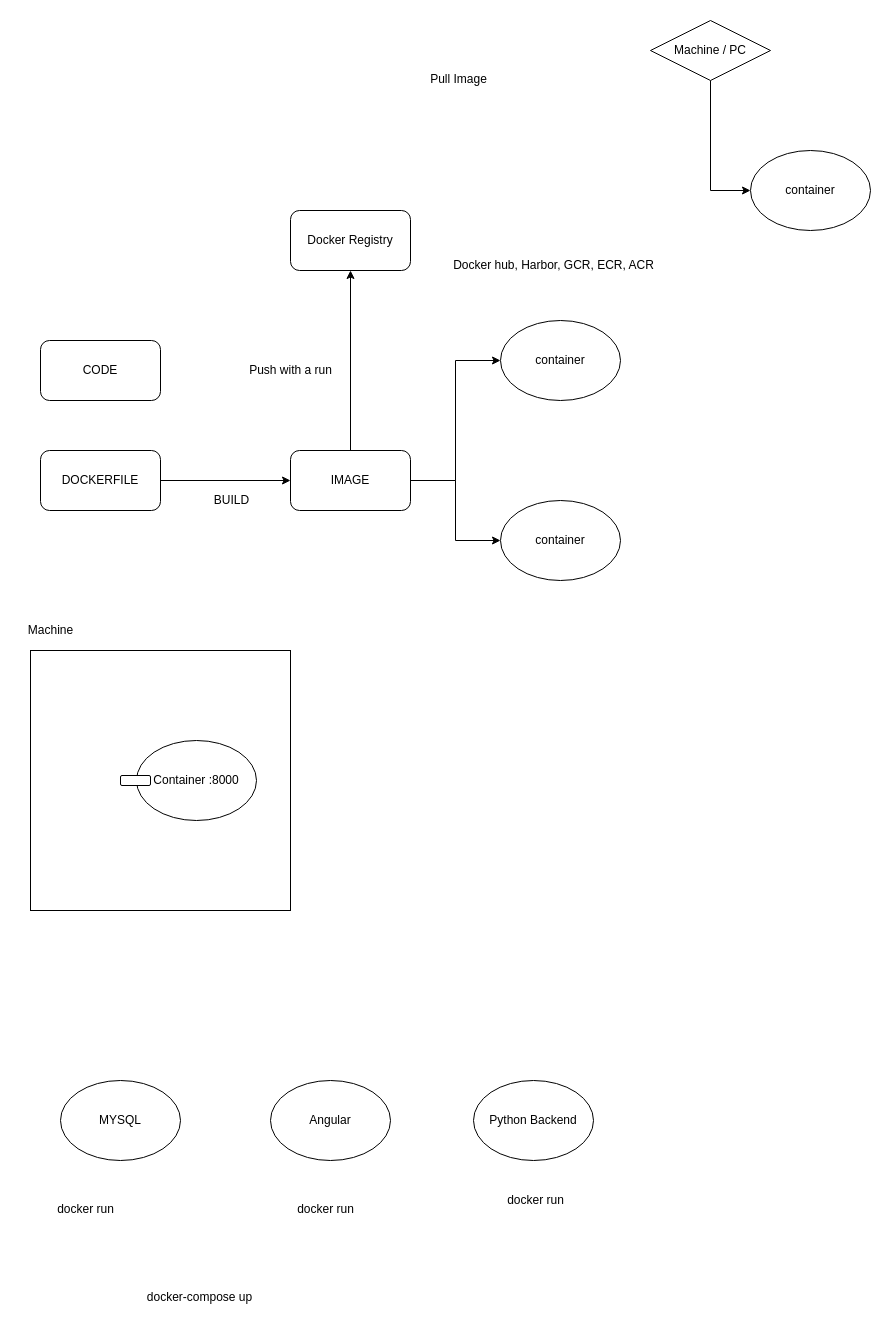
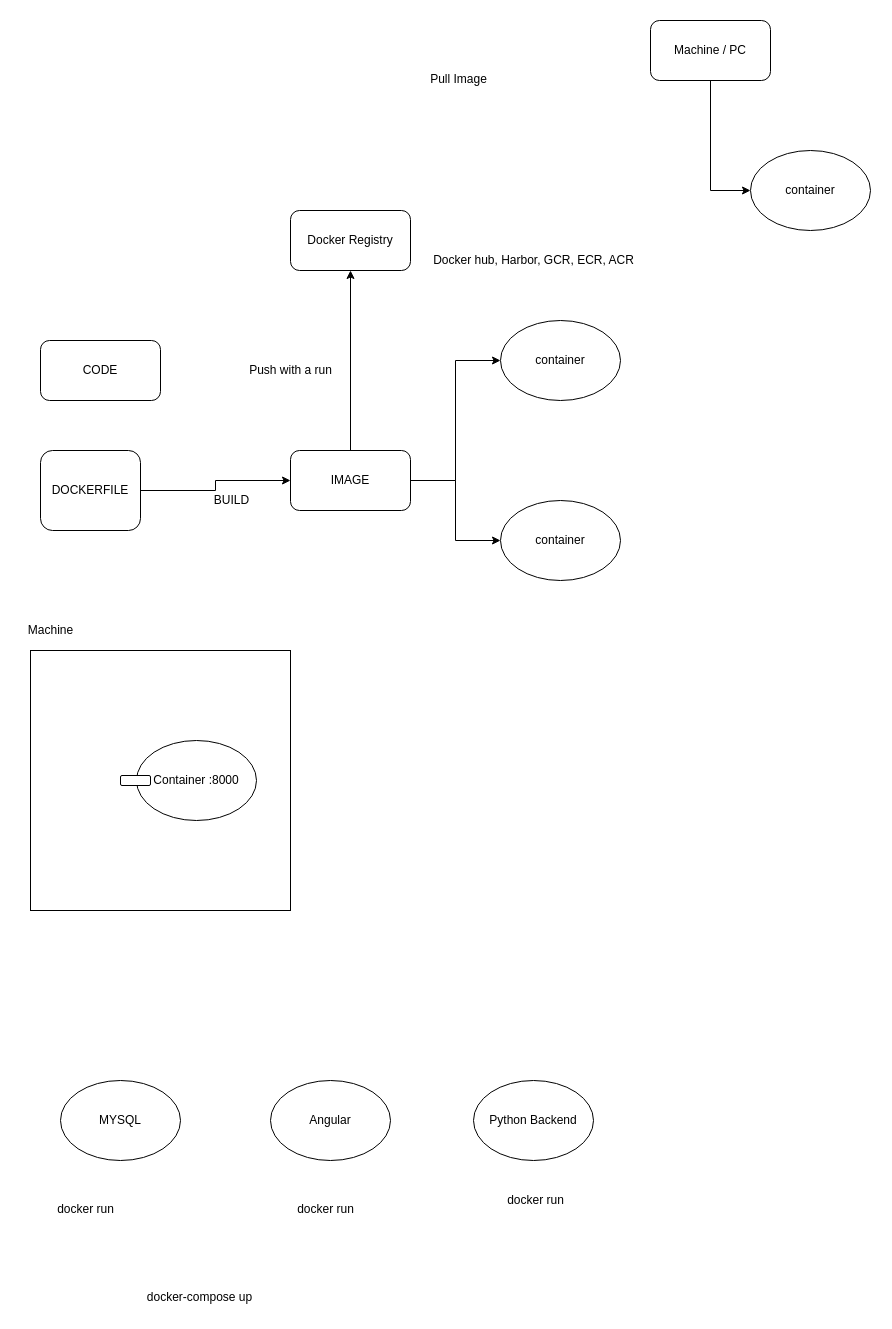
node "Machine / PC": shape diamond -> rounded rectangle
node "Docker hub, Harbor, GCR, ECR, ACR": moved (554, 266) -> (534, 261)
node "DOCKERFILE": size 120x60 -> 100x80
